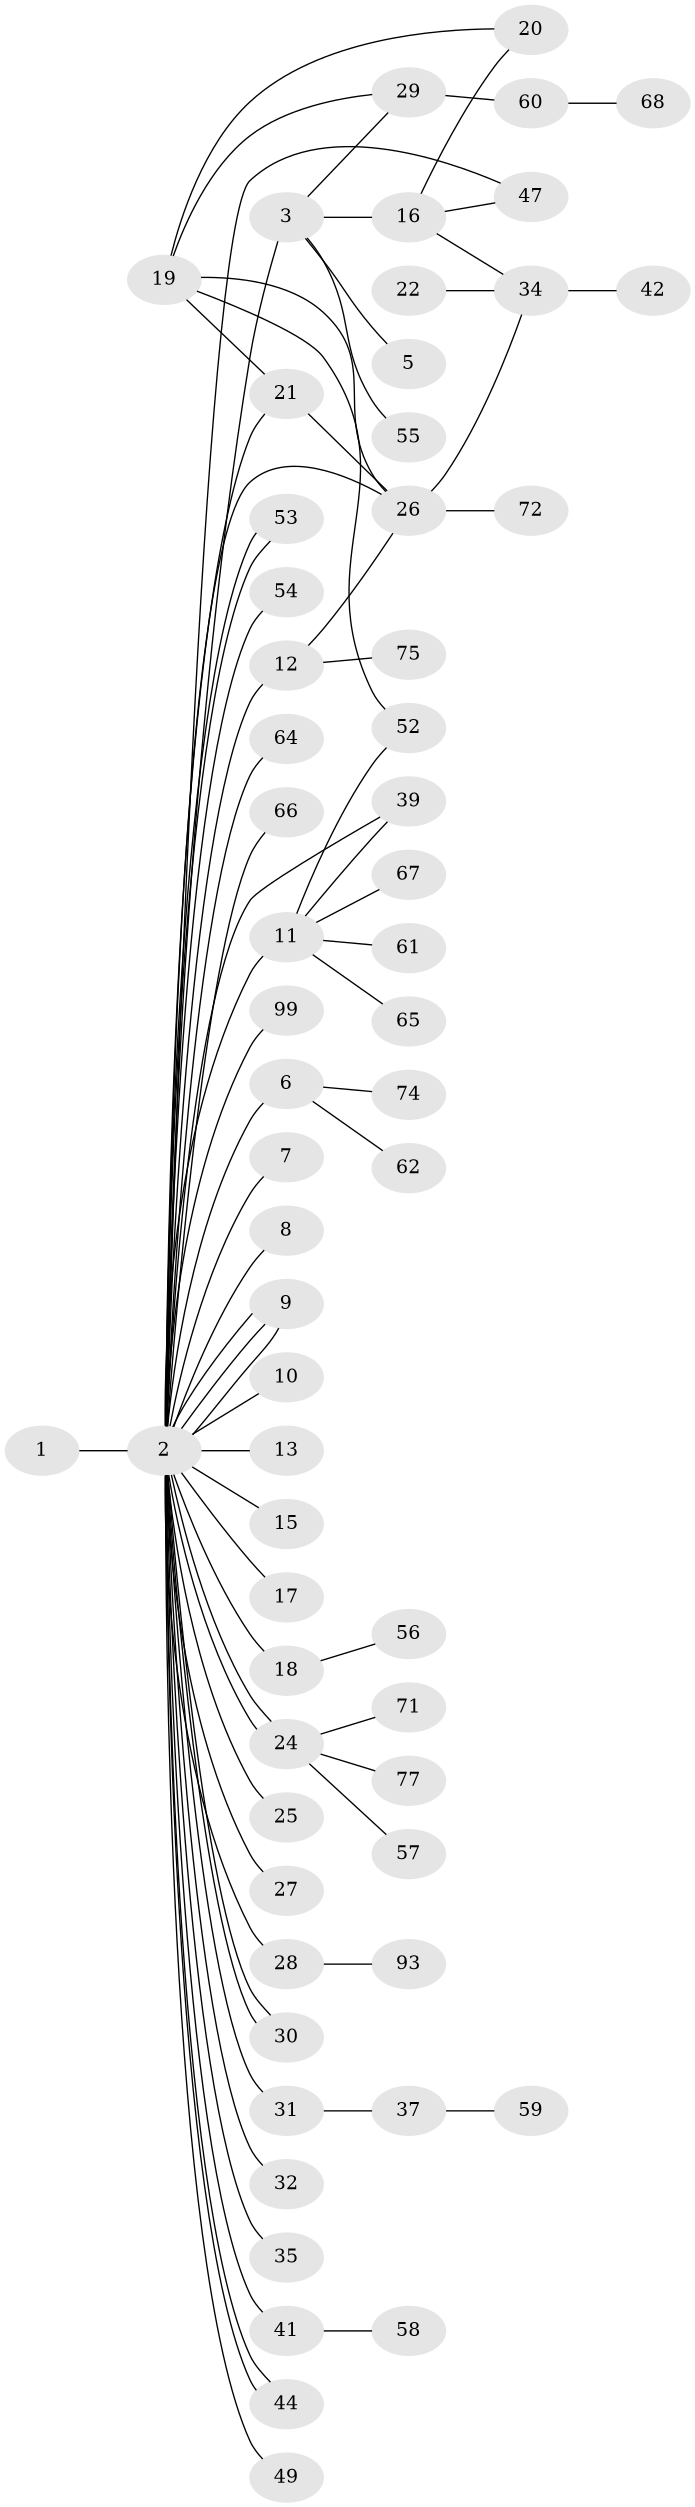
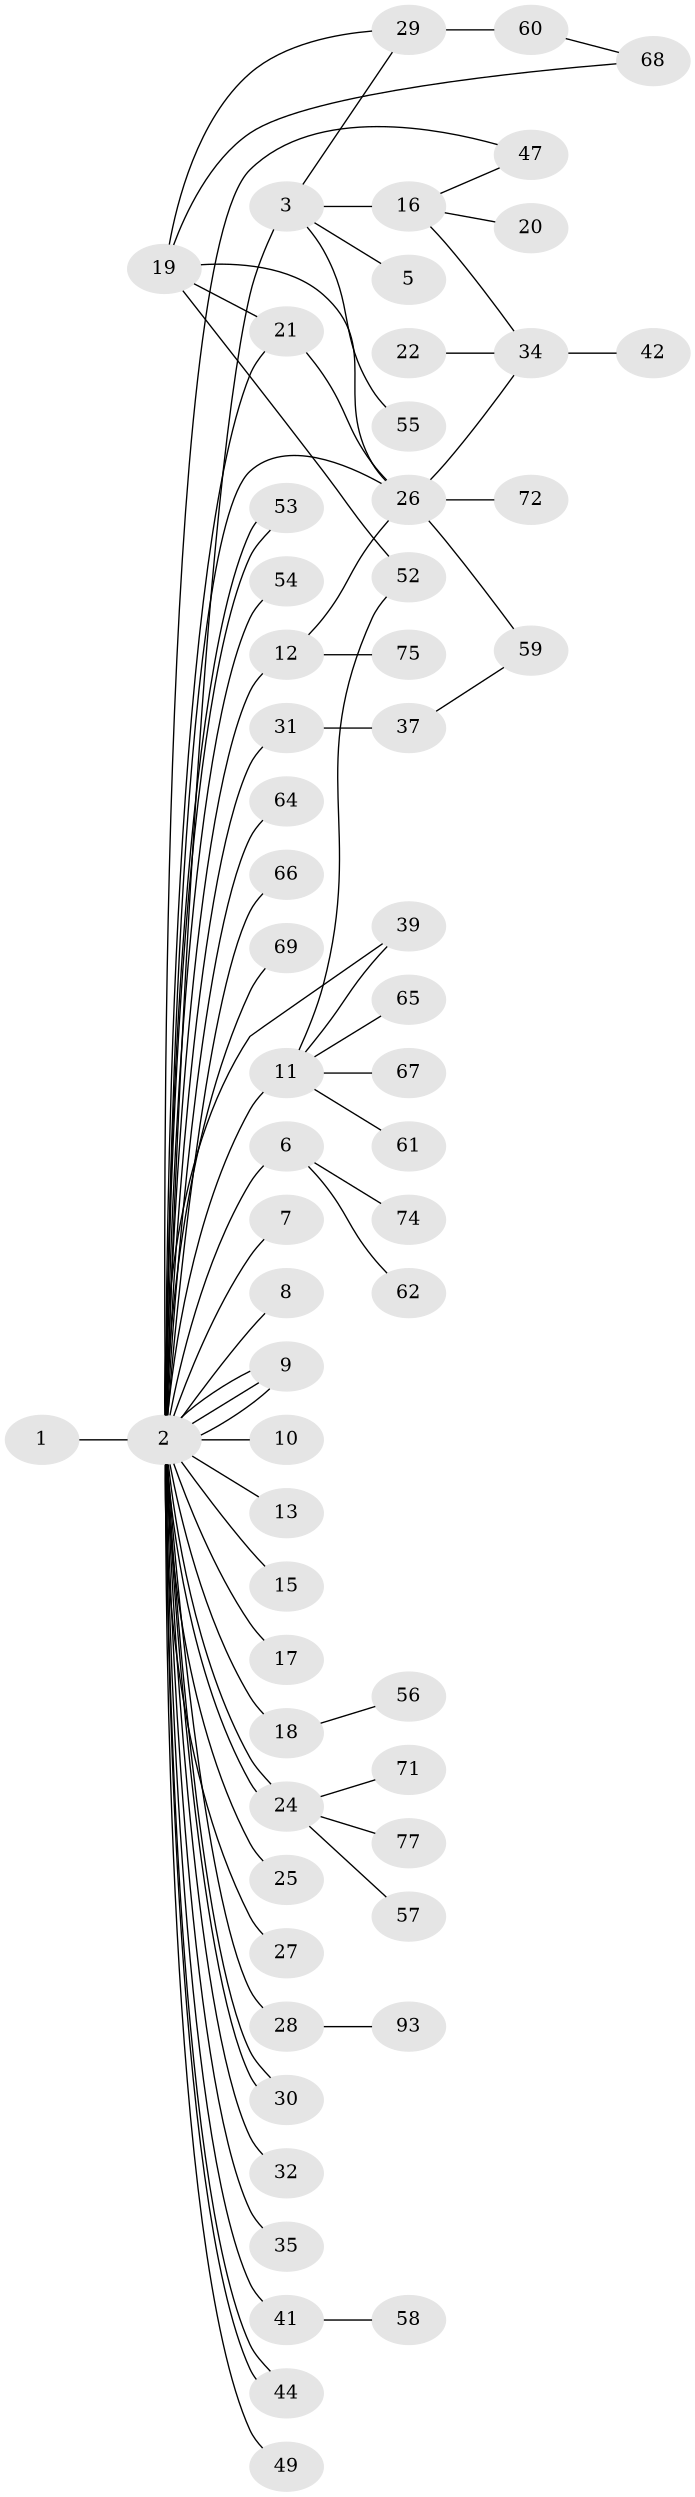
edge "20" -- "19": now "68" -- "19"
edge "26" -- "59": added
node "99": label "99" -> "69"
